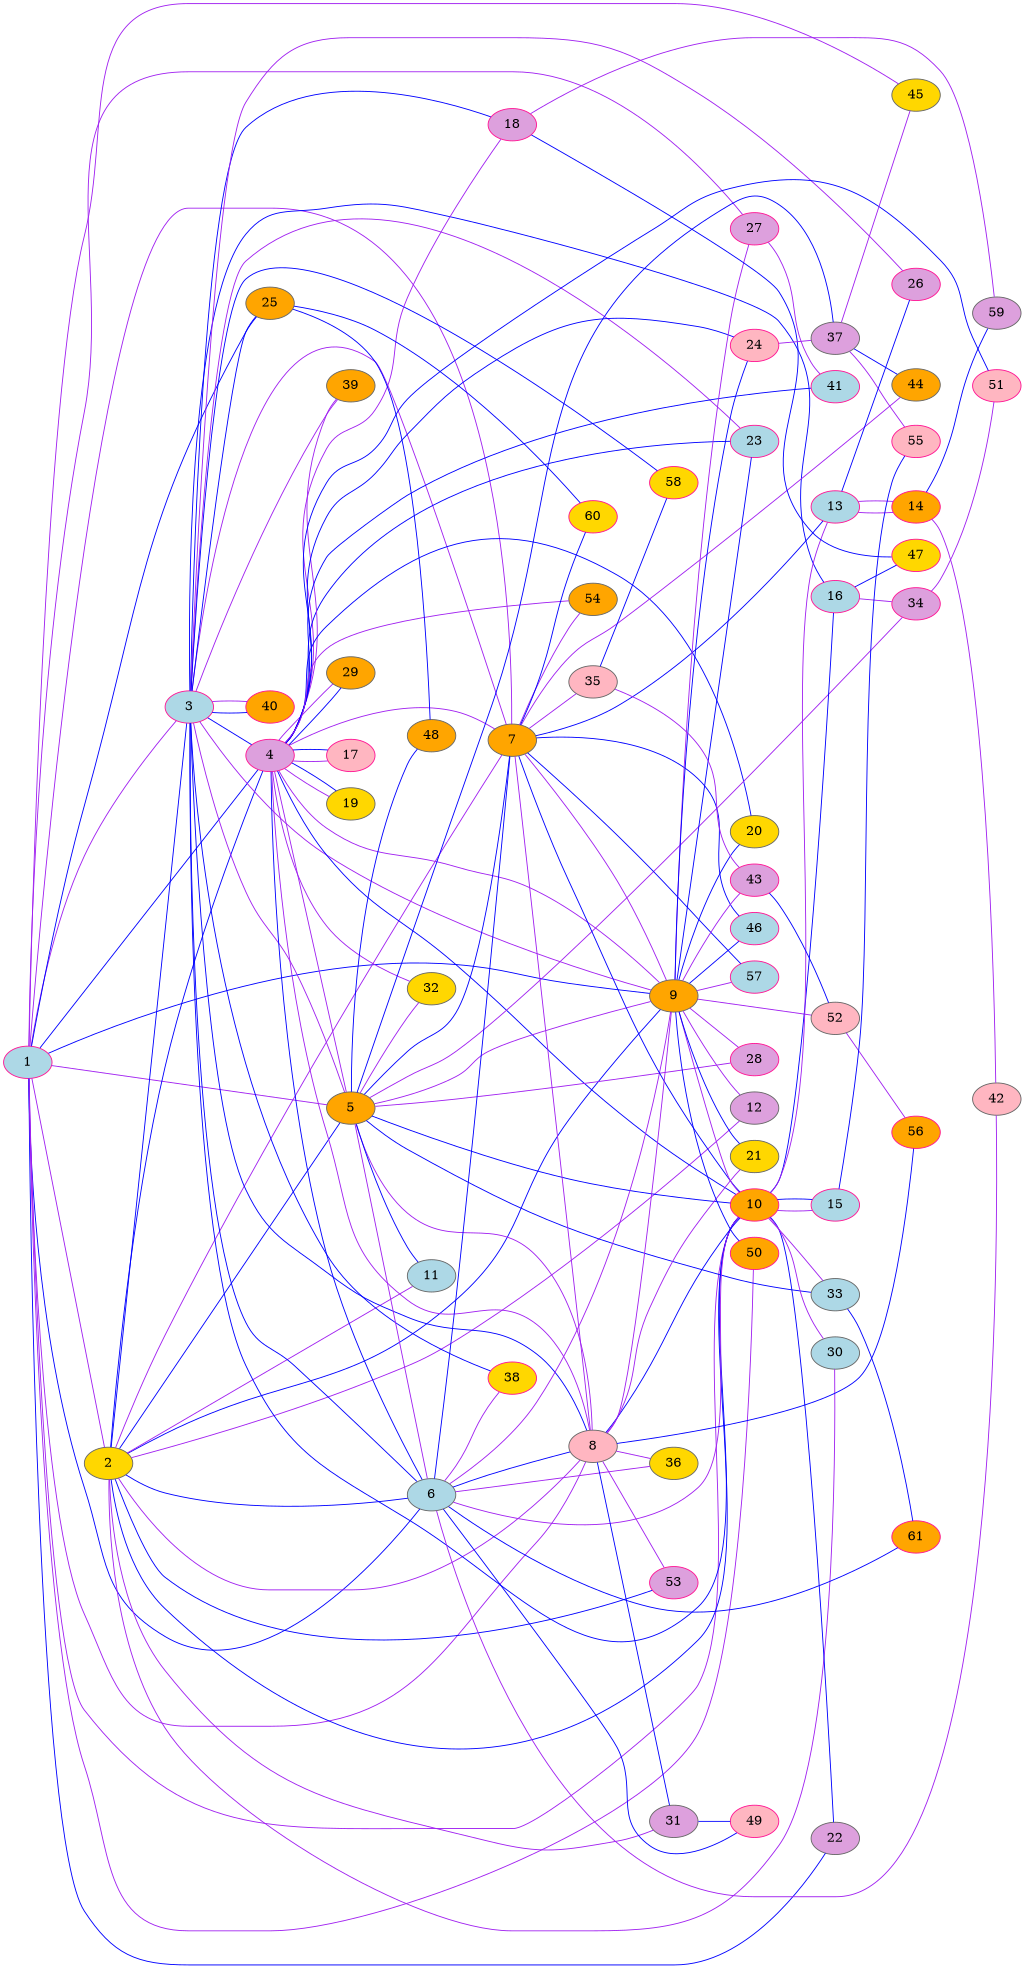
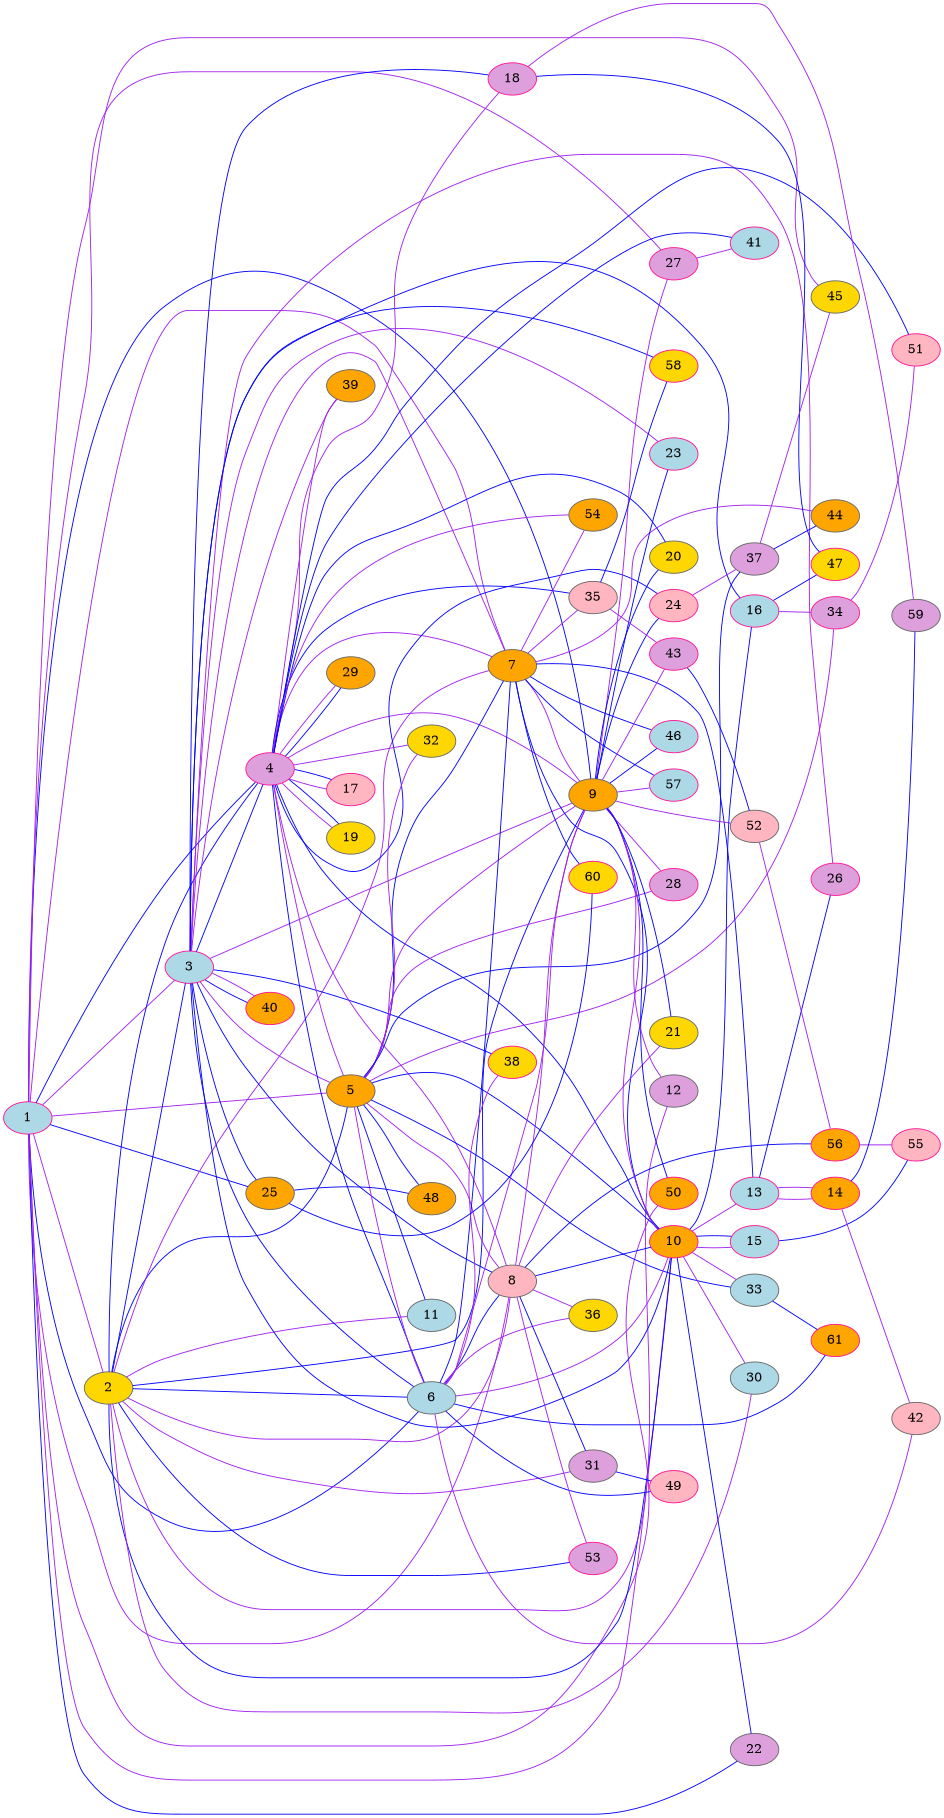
edge "37" -- "55": now "56" -- "55"
edge "23" -- "4": now "35" -- "4"
edge "7" -- "8": removed
